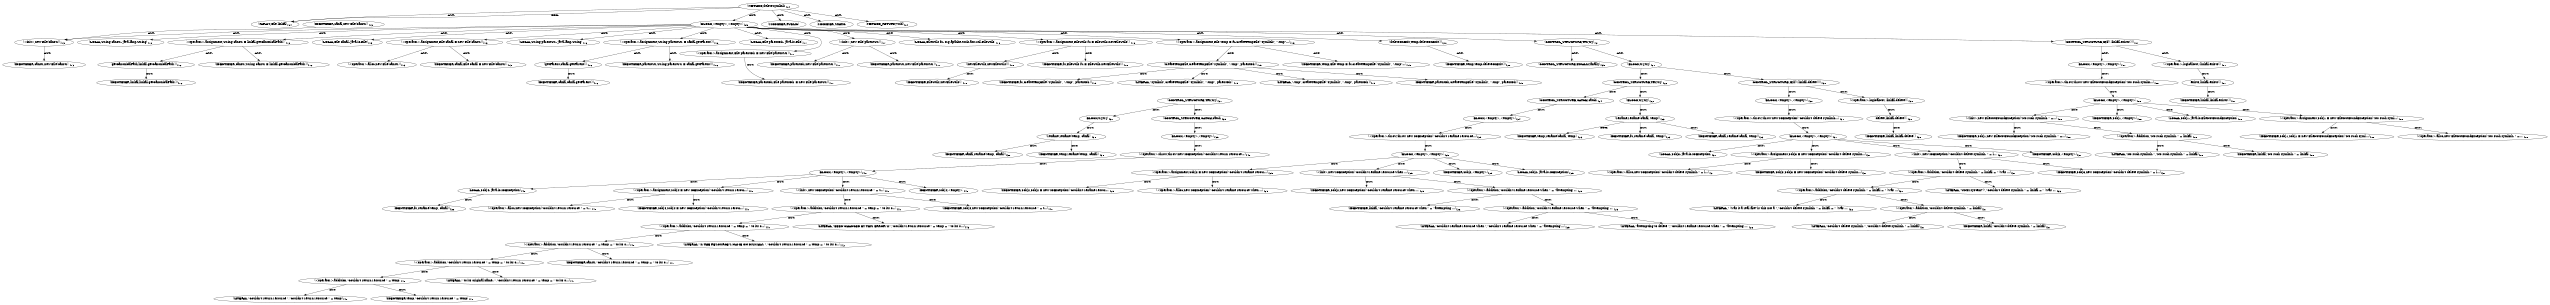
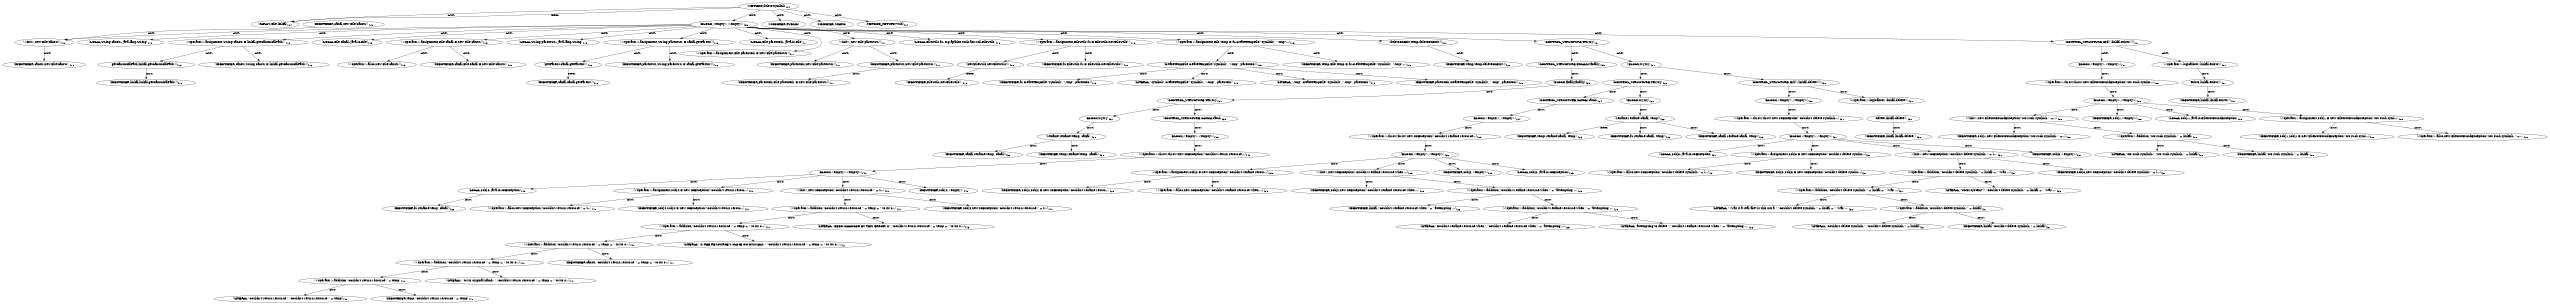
edge "(<operator>.assignment,File parentDir = new File(parentStr))" -> "(IDENTIFIER,parentDir,File parentDir = new File(parentStr))": now "(IDENTIFIER,parentStr,new File(parentStr))" -> "(IDENTIFIER,parentDir,File parentDir = new File(parentStr))"
edge "(getParent,canfil.getParent())" -> "(IDENTIFIER,canfil,canfil.getParent())": label "AST: " -> "DDG: "
edge "(newFileUtils,newFileUtils())" -> "(IDENTIFIER,FileUtils,newFileUtils())": label "AST: " -> "DDG: "
node "(BLOCK,finally,finally)": added
edge "(<operator>.logicalNot,!linkfil.delete())" -> "(delete,linkfil.delete())": removed, label "AST:"
